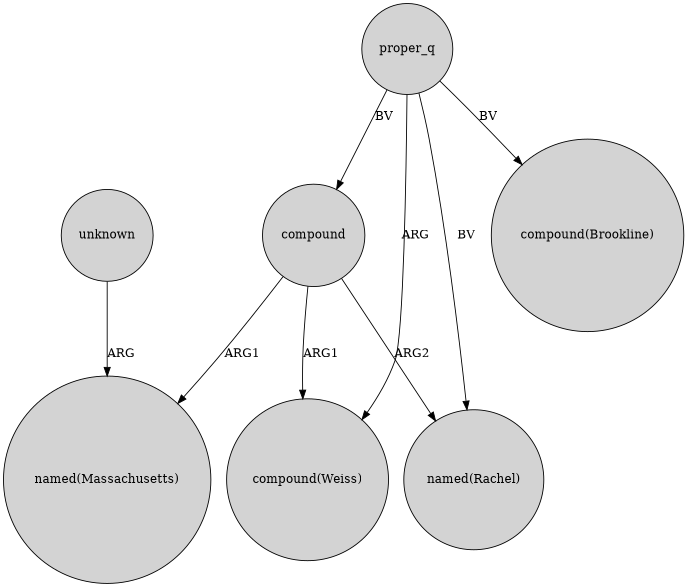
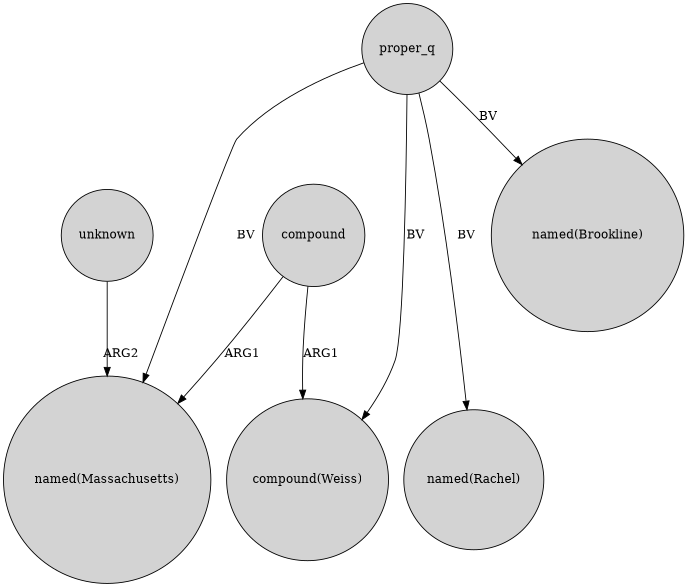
edge "proper_q" -> "compound": now "proper_q" -> "named(Massachusetts)"
edge "proper_q" -> "compound(Weiss)": label "ARG" -> "BV"
node "compound(Brookline)": label "compound(Brookline)" -> "named(Brookline)"
edge "compound" -> "named(Rachel)": removed, label "ARG2"
edge "unknown" -> "named(Massachusetts)": label "ARG" -> "ARG2"
